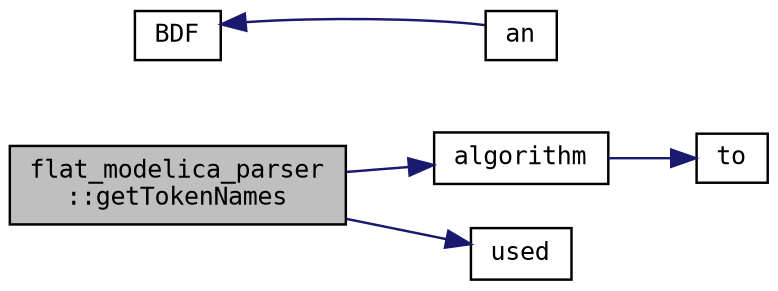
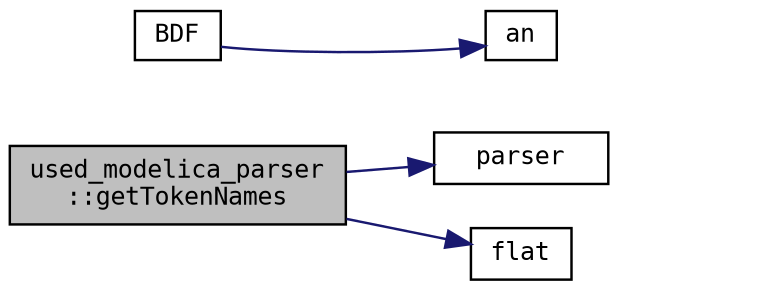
edge "an" -> "BDF": reversed
node "algorithm": label "algorithm" -> "parser"
node "to": removed
node "flat_modelica_parser ::getTokenNames": label "flat_modelica_parser ::getTokenNames" -> "used_modelica_parser ::getTokenNames"
node "used": label "used" -> "flat"
